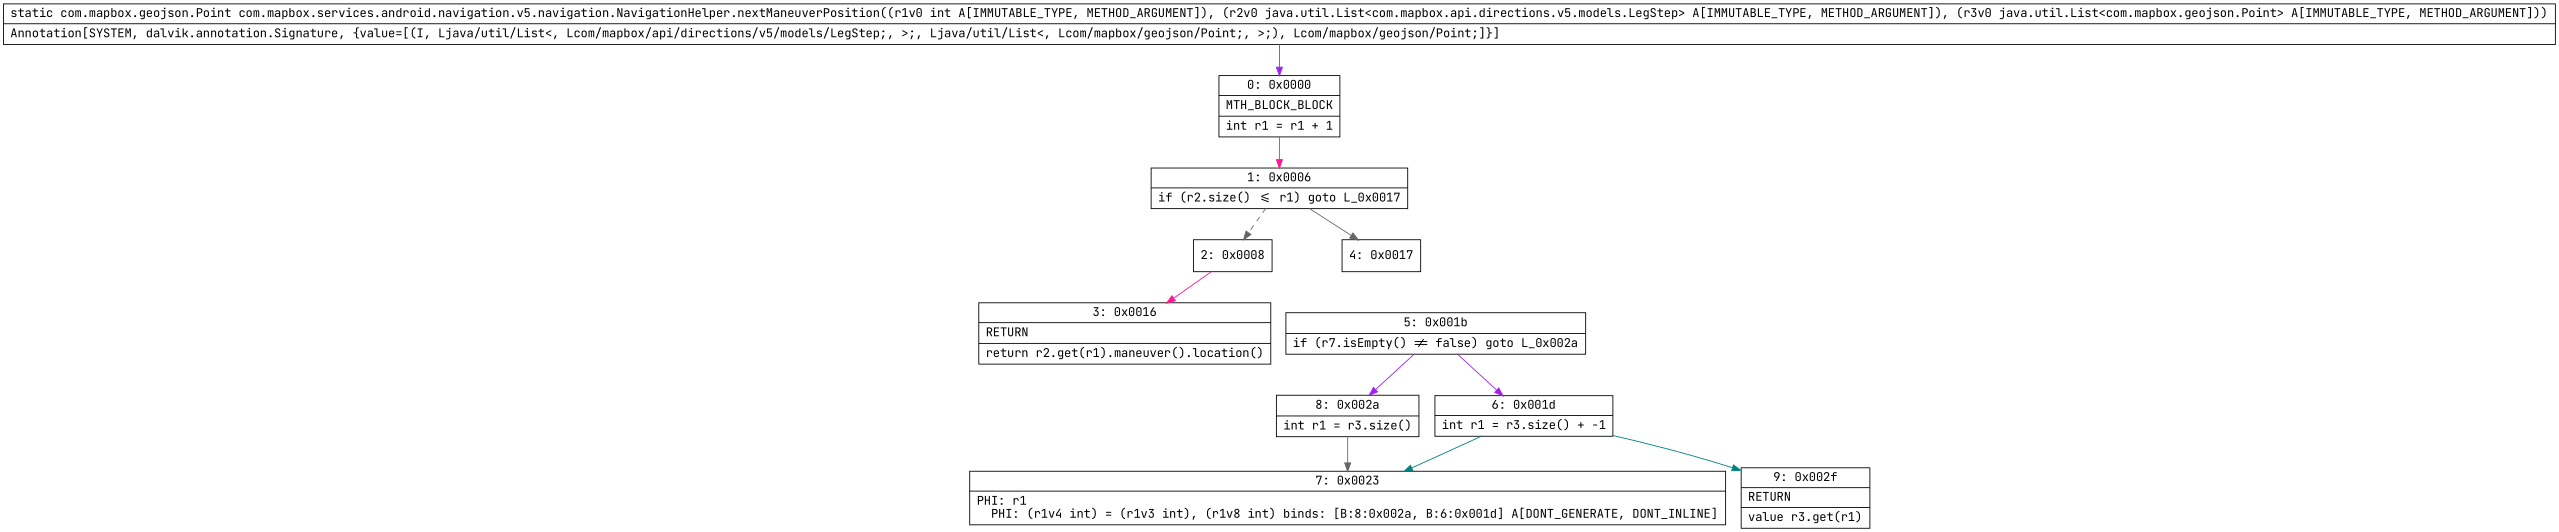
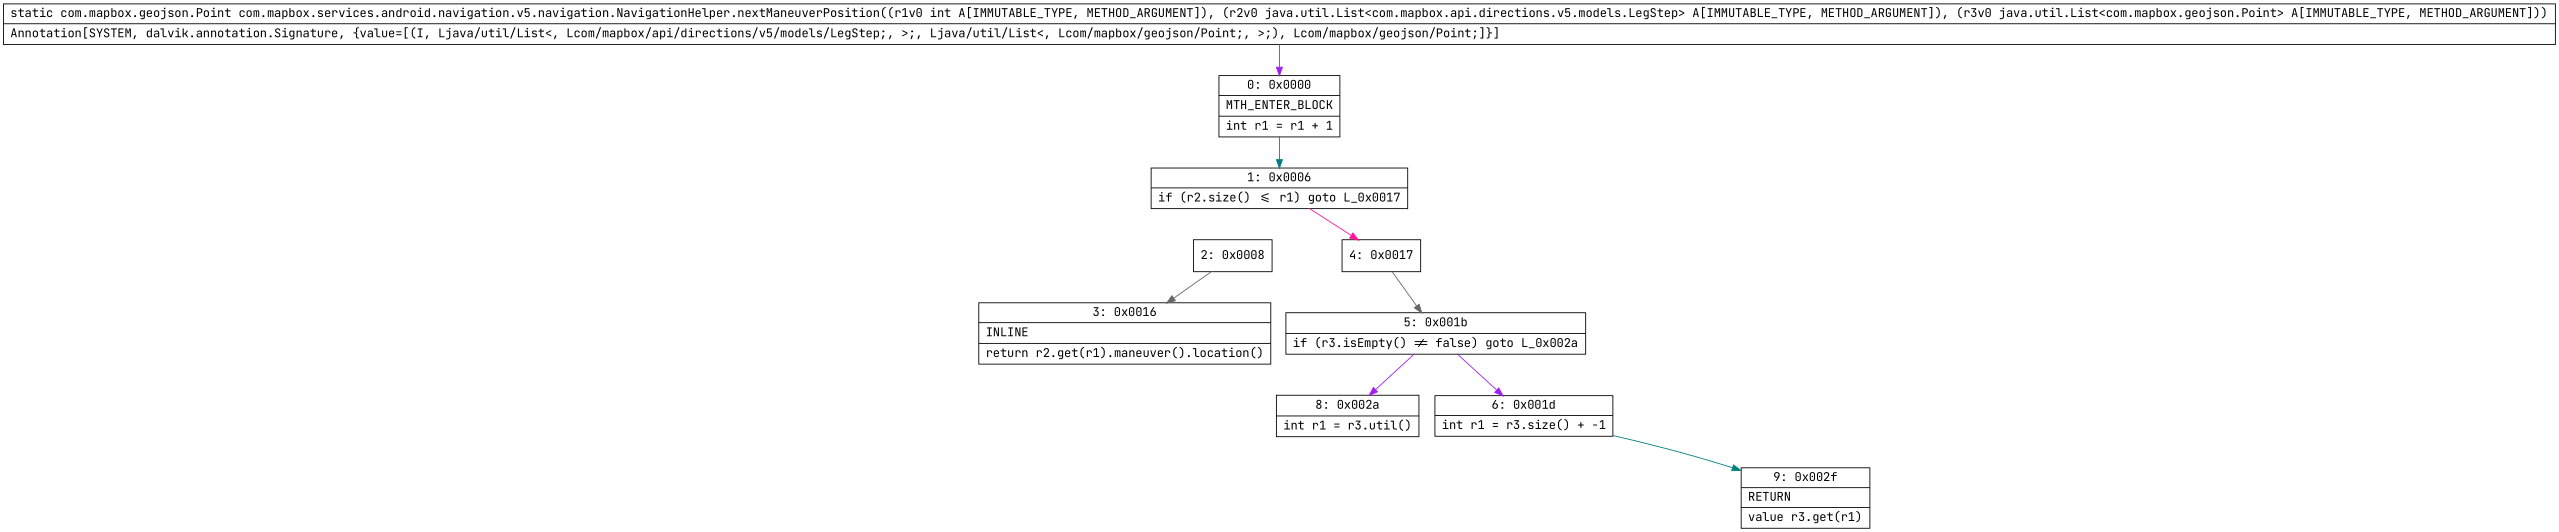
node "0: 0x0000": text "MTH_BLOCK_BLOCK" -> "MTH_ENTER_BLOCK"
edge "0: 0x0000" -> "1: 0x0006": color deeppink -> teal
edge "1: 0x0006" -> "2: 0x0008": removed
edge "1: 0x0006" -> "4: 0x0017": color gray40 -> deeppink
edge "2: 0x0008" -> "3: 0x0016": color deeppink -> gray40
edge "4: 0x0017" -> "5: 0x001b": added
node "3: 0x0016": text "RETURN" -> "INLINE"
node "5: 0x001b": text "if (r7.isEmpty() != false) goto L_0x002a" -> "if (r3.isEmpty() != false) goto L_0x002a"
node "8: 0x002a": text "int r1 = r3.size()" -> "int r1 = r3.util()"
node "7: 0x0023": removed
